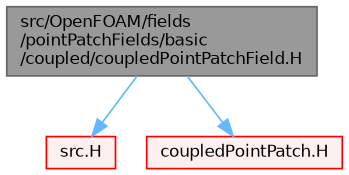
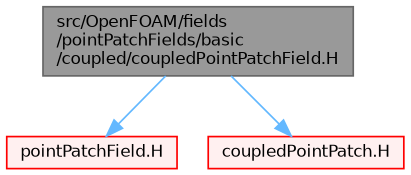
node "src.H": label "src.H" -> "pointPatchField.H"
